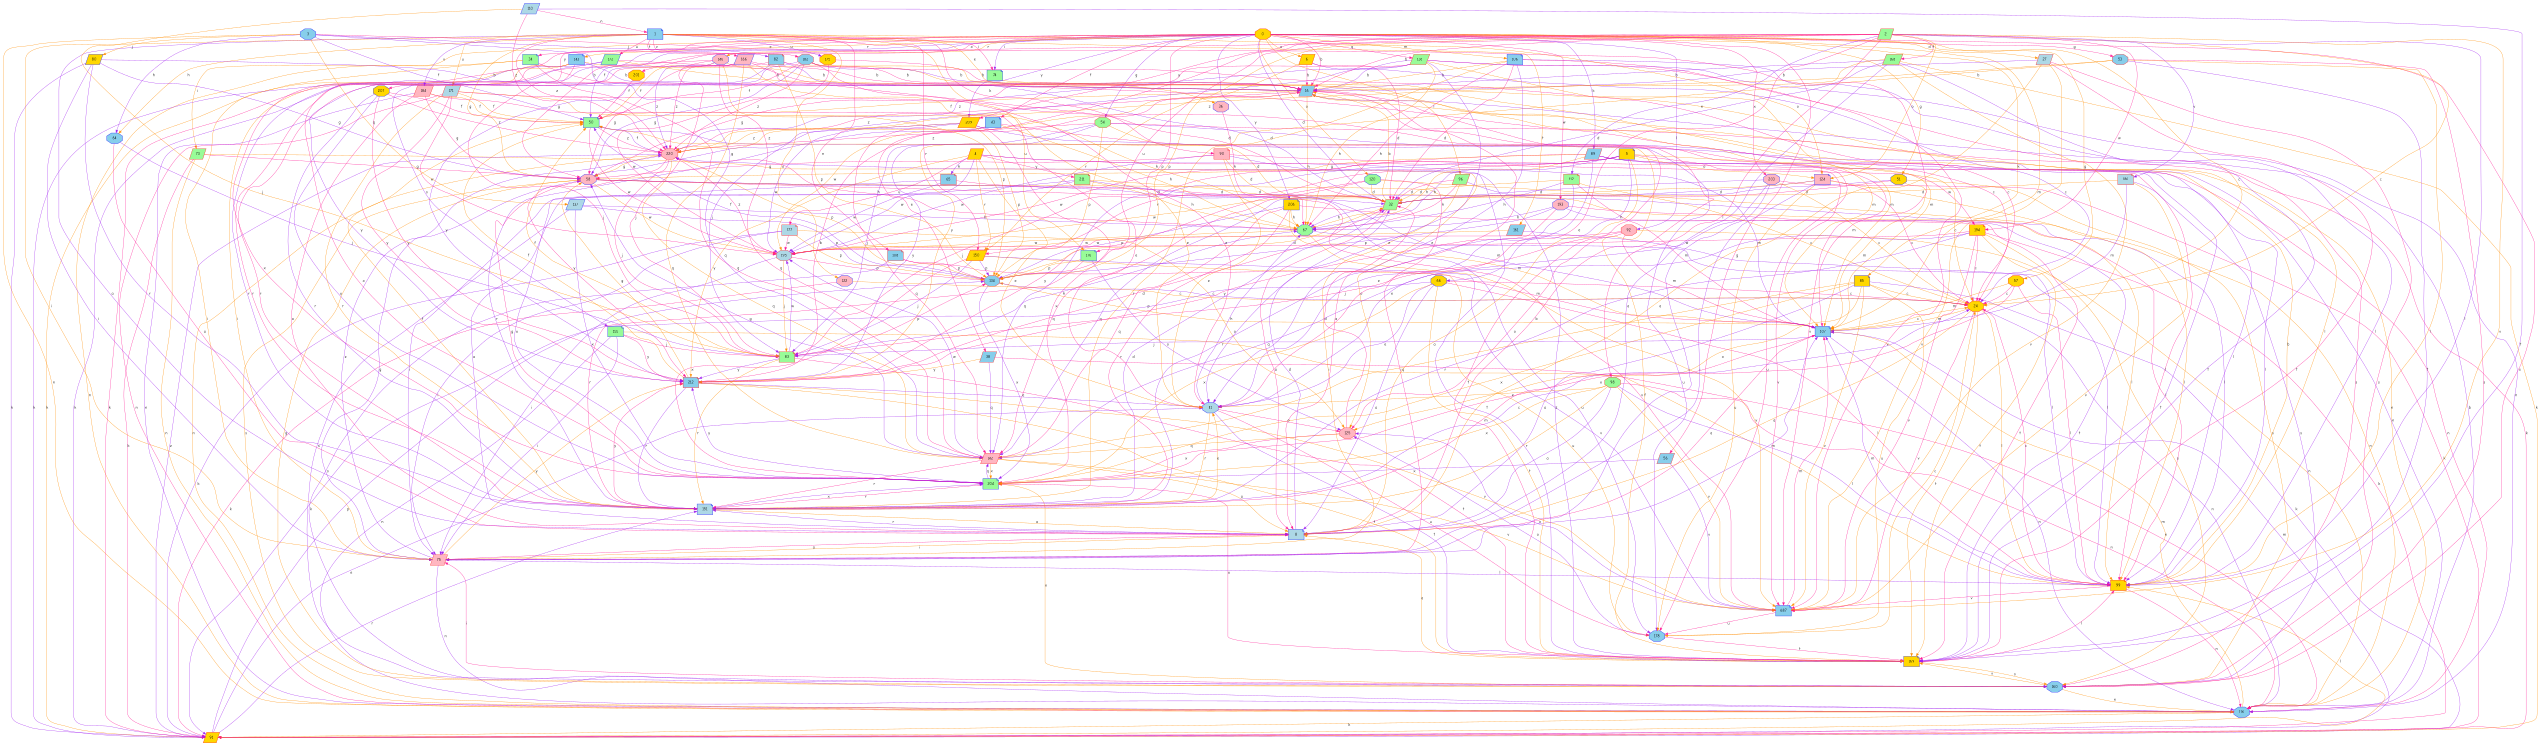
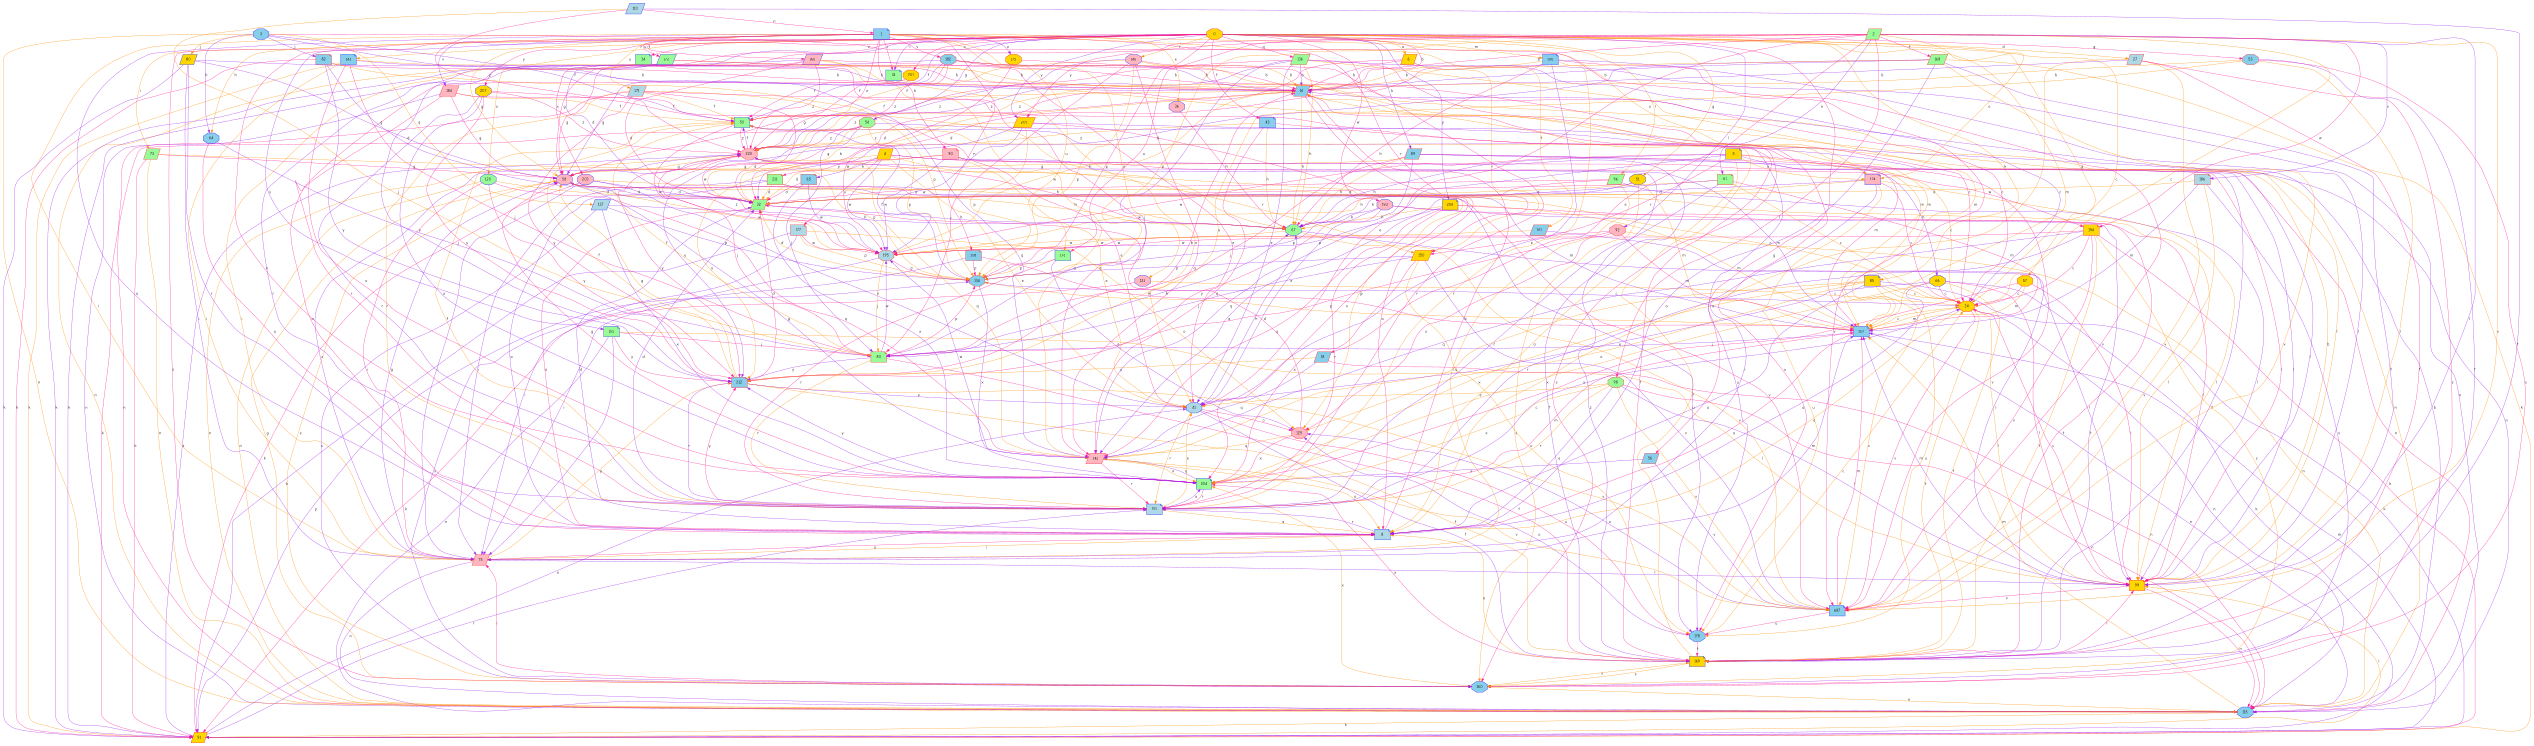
edge "43" -> "151": removed, label "r"
